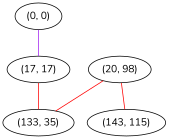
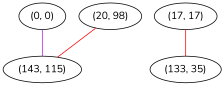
edge "(0, 0)" -- "(17, 17)": now "(0, 0)" -- "(143, 115)"
edge "(20, 98)" -- "(133, 35)": removed
